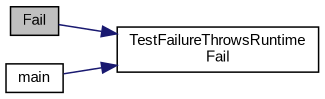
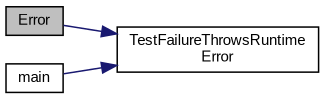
node "Fail": label "Fail" -> "Error"
node "TestFailureThrowsRuntime Fail": label "TestFailureThrowsRuntime Fail" -> "TestFailureThrowsRuntime Error"
